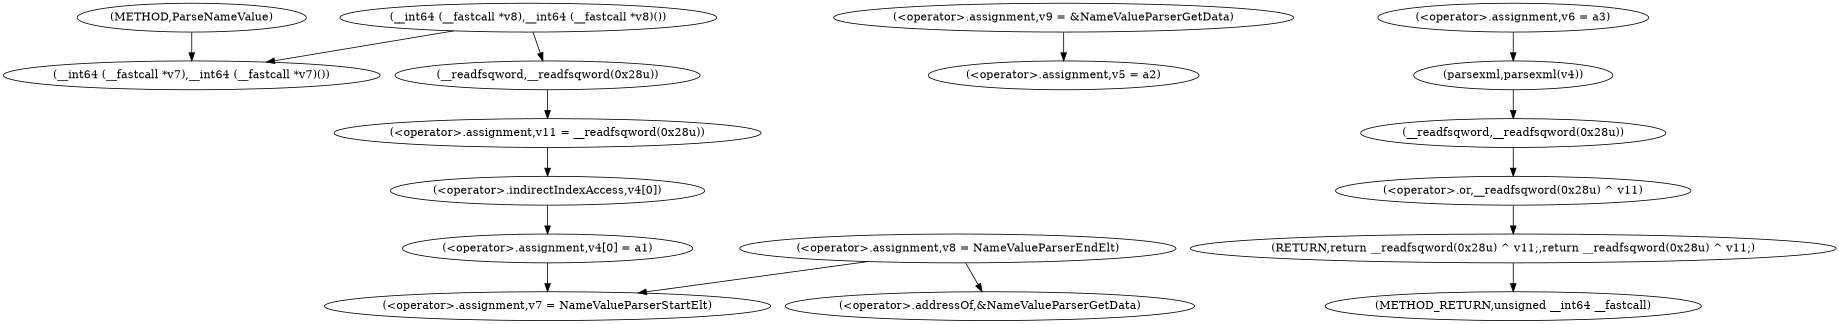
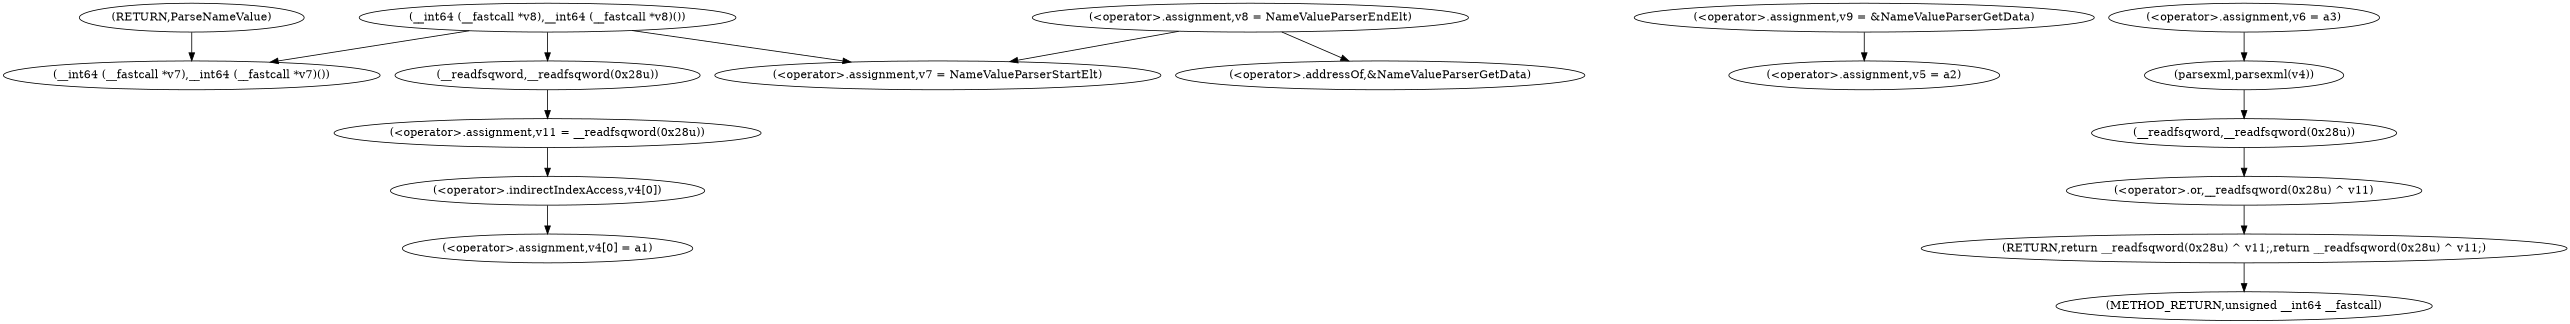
node "(METHOD,ParseNameValue)": label "(METHOD,ParseNameValue)" -> "(RETURN,ParseNameValue)"
edge "(<operator>.assignment,v4[0] = a1)" -> "(<operator>.assignment,v7 = NameValueParserStartElt)": now "(__int64 (__fastcall *v8),__int64 (__fastcall *v8)())" -> "(<operator>.assignment,v7 = NameValueParserStartElt)"
